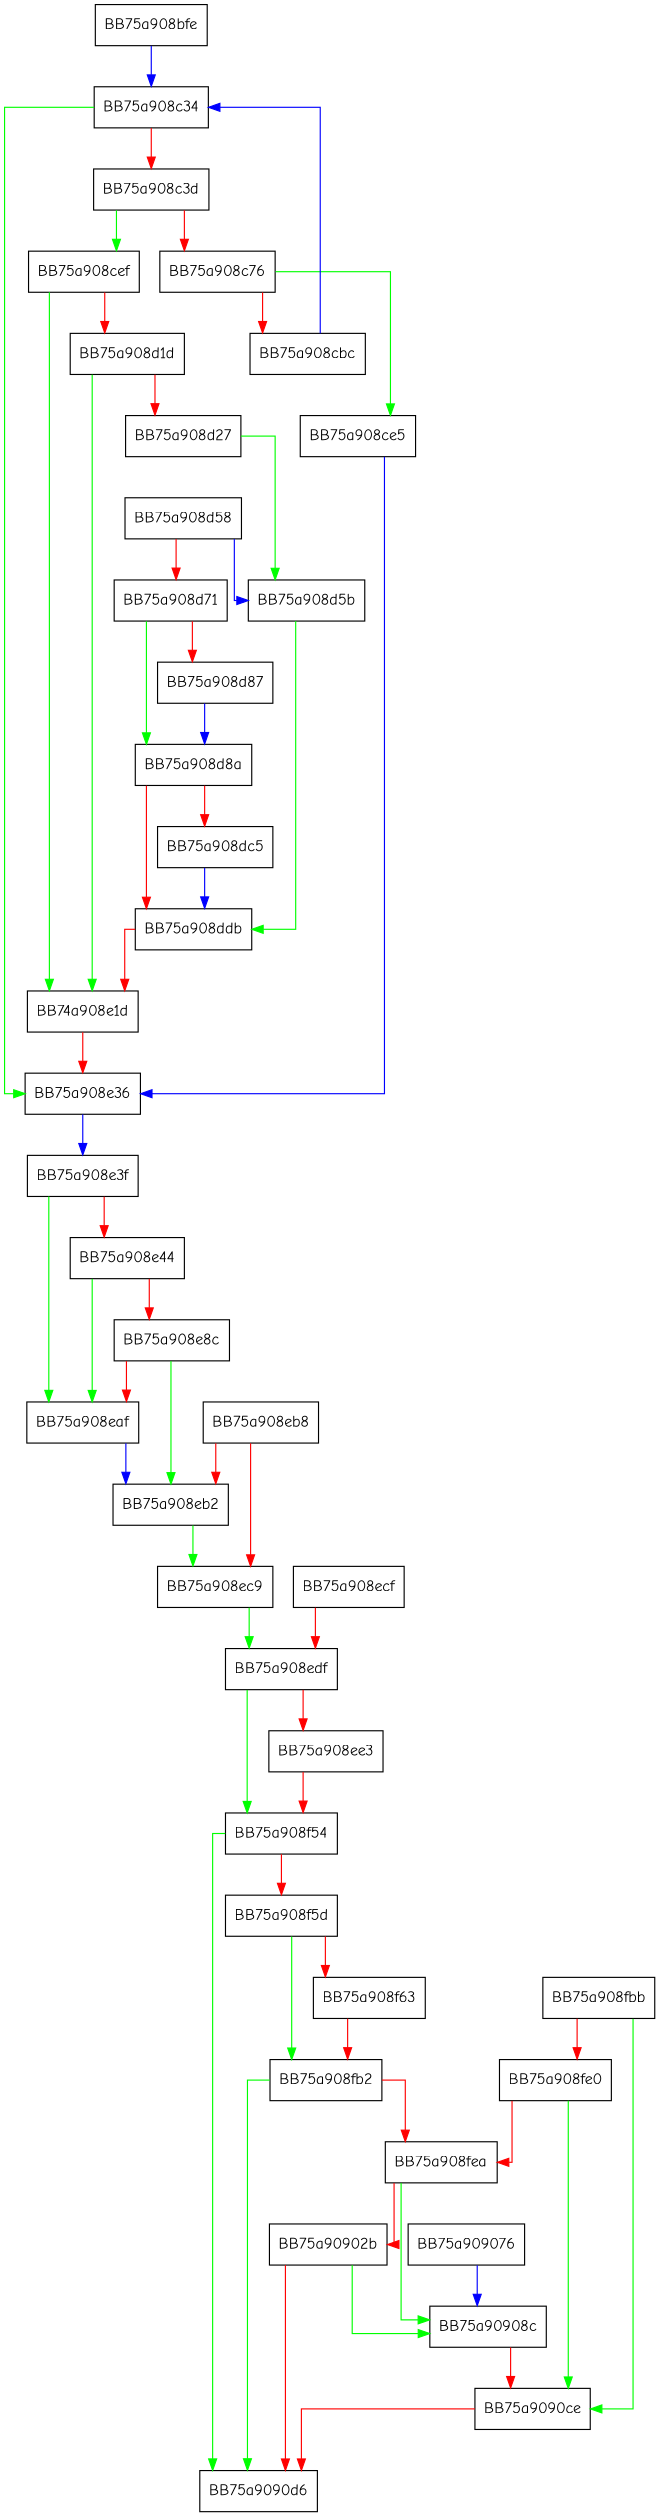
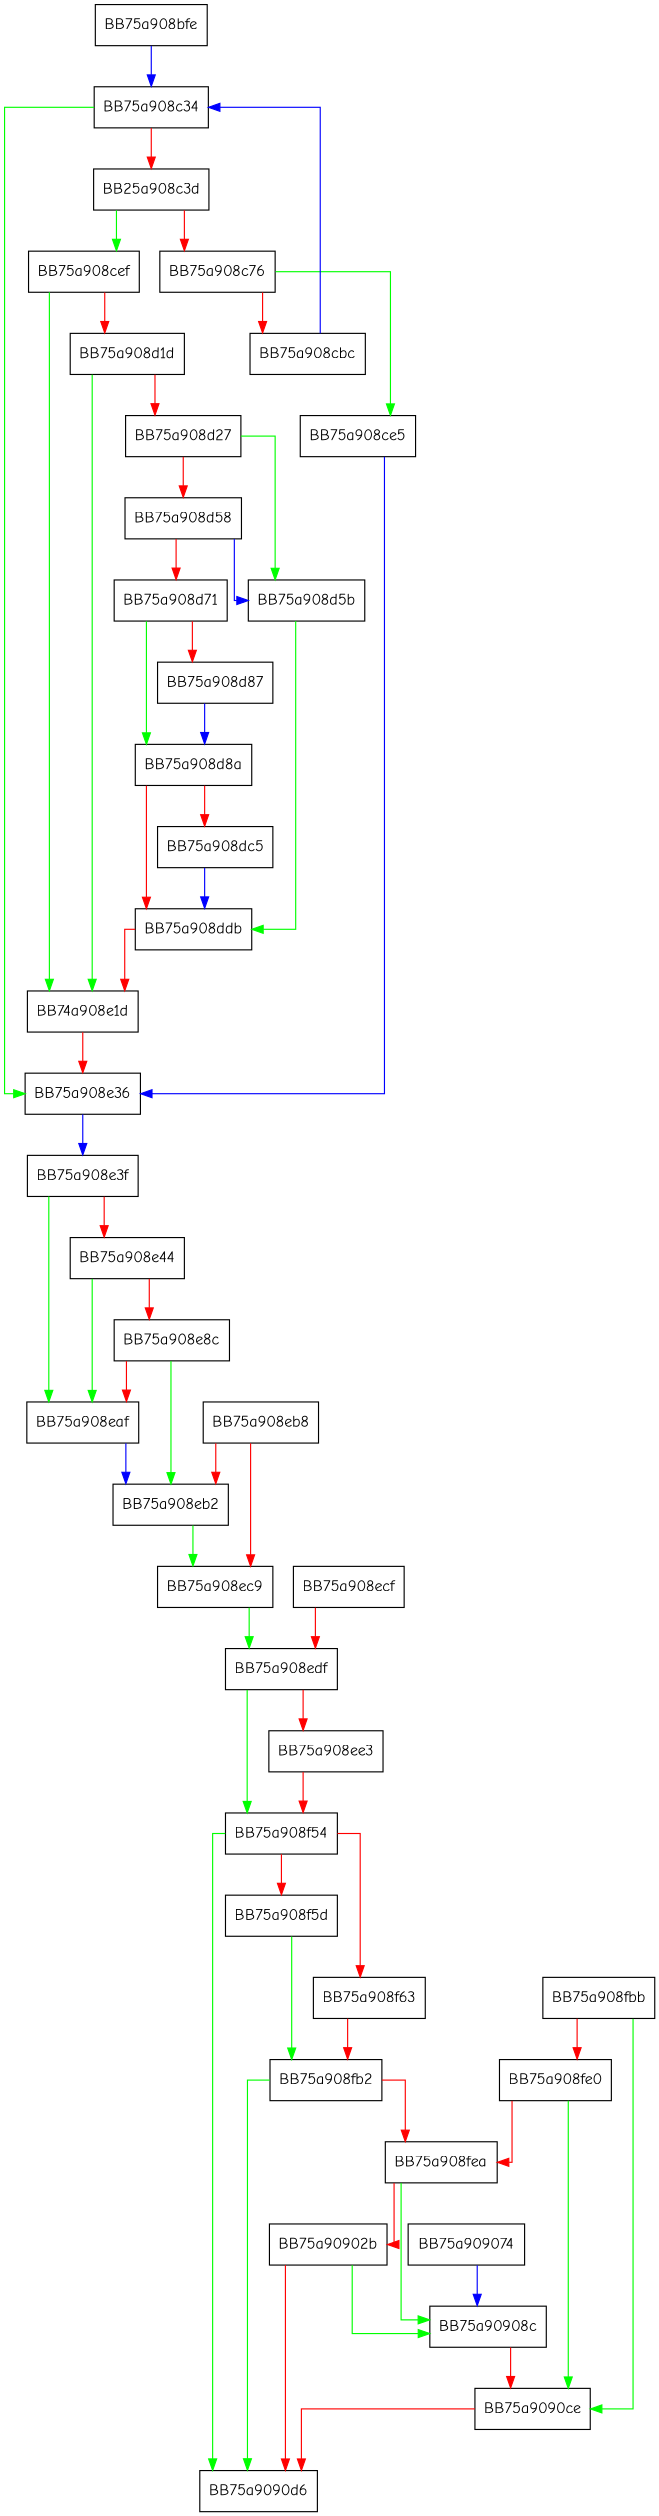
node "BB75a908c3d": label "BB75a908c3d" -> "BB25a908c3d"
edge "BB75a908d27" -> "BB75a908d58": added
edge "BB75a908f5d" -> "BB75a908f63": now "BB75a908f54" -> "BB75a908f63"
node "BB75a909076": label "BB75a909076" -> "BB75a909074"
